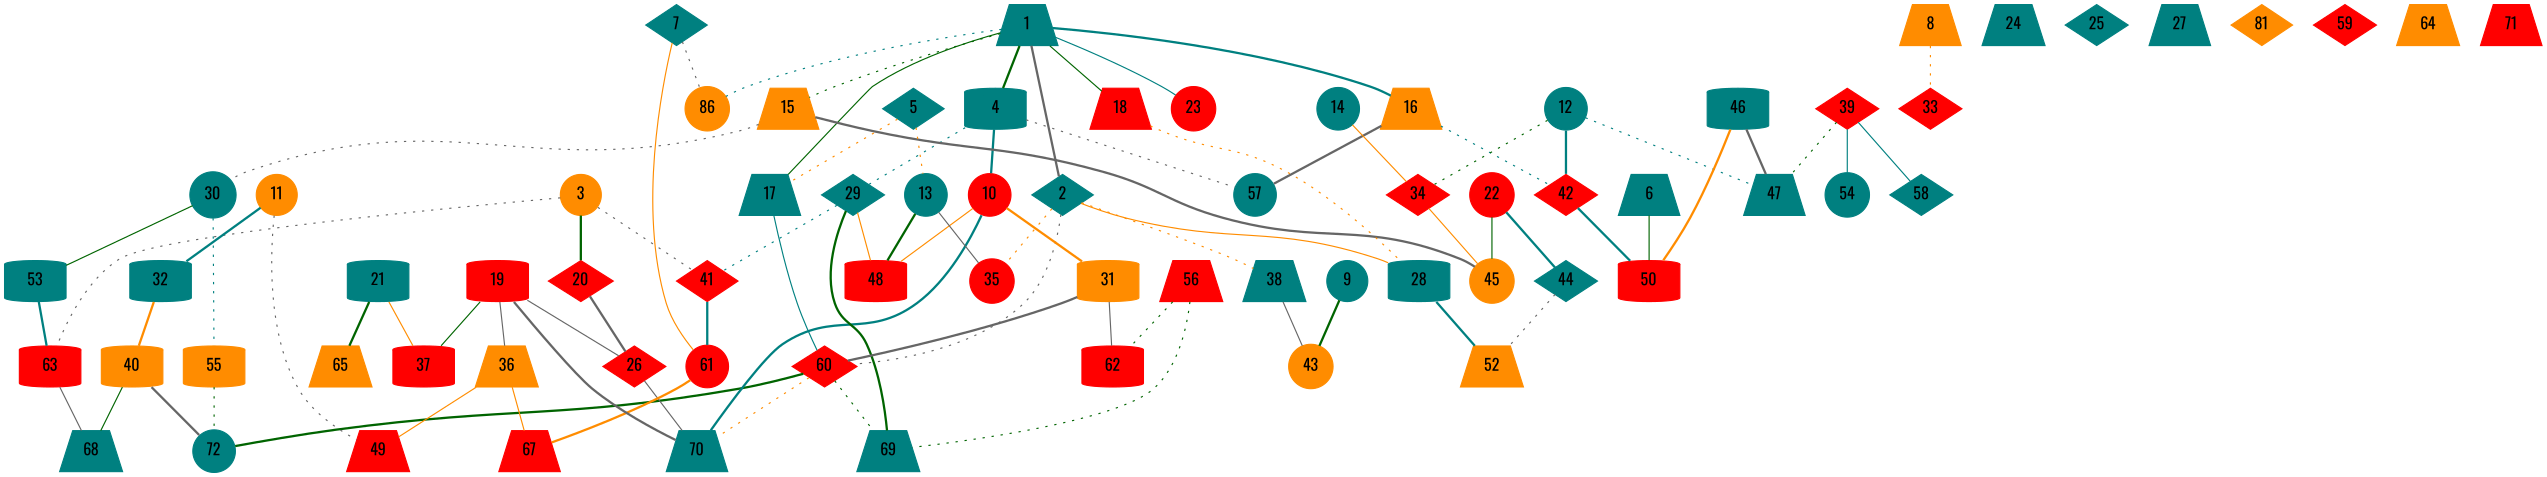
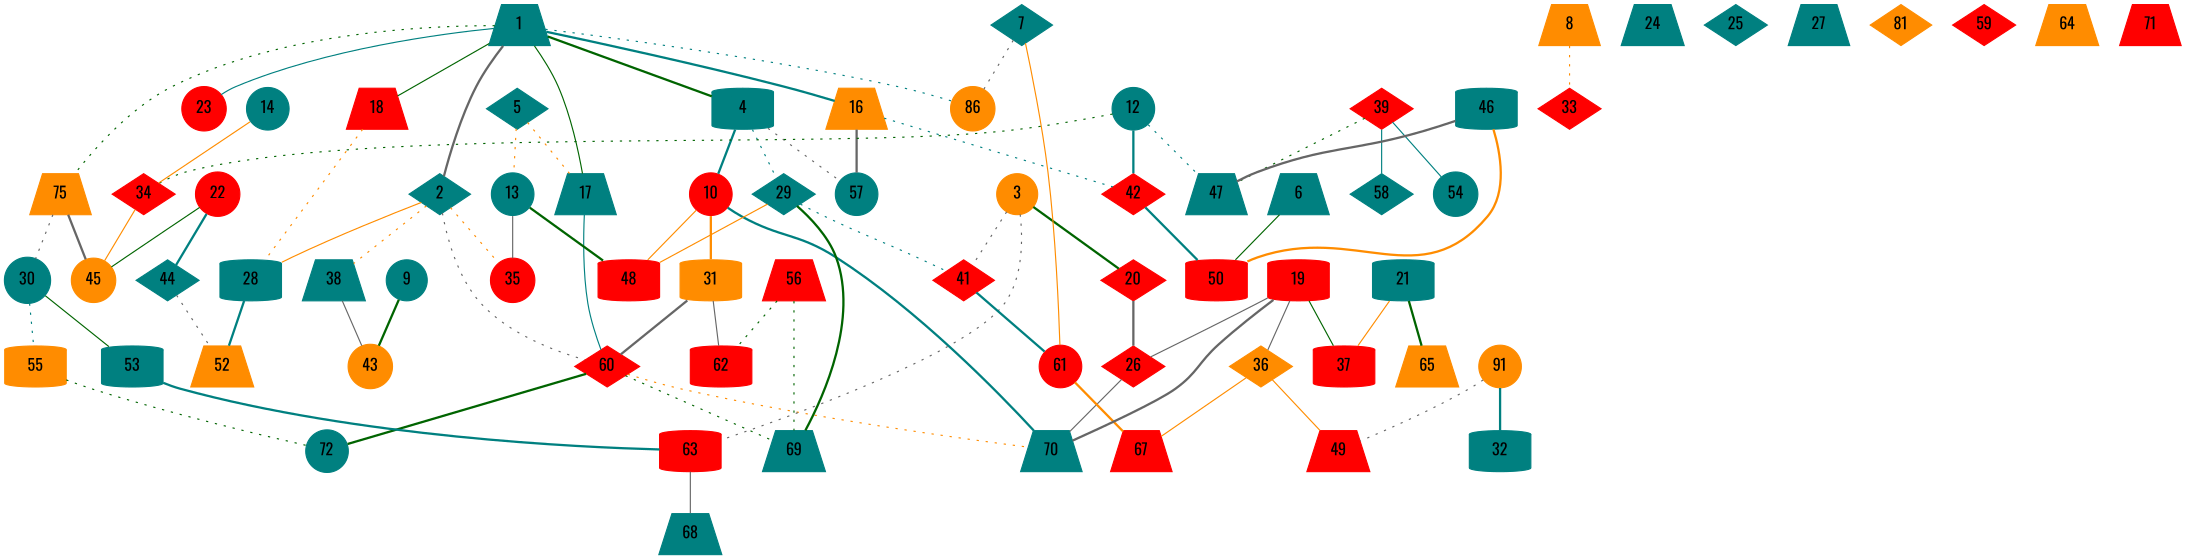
node "15": label "15" -> "75"
node "11": label "11" -> "91"
node "40": removed
node "36": shape trapezium -> diamond
